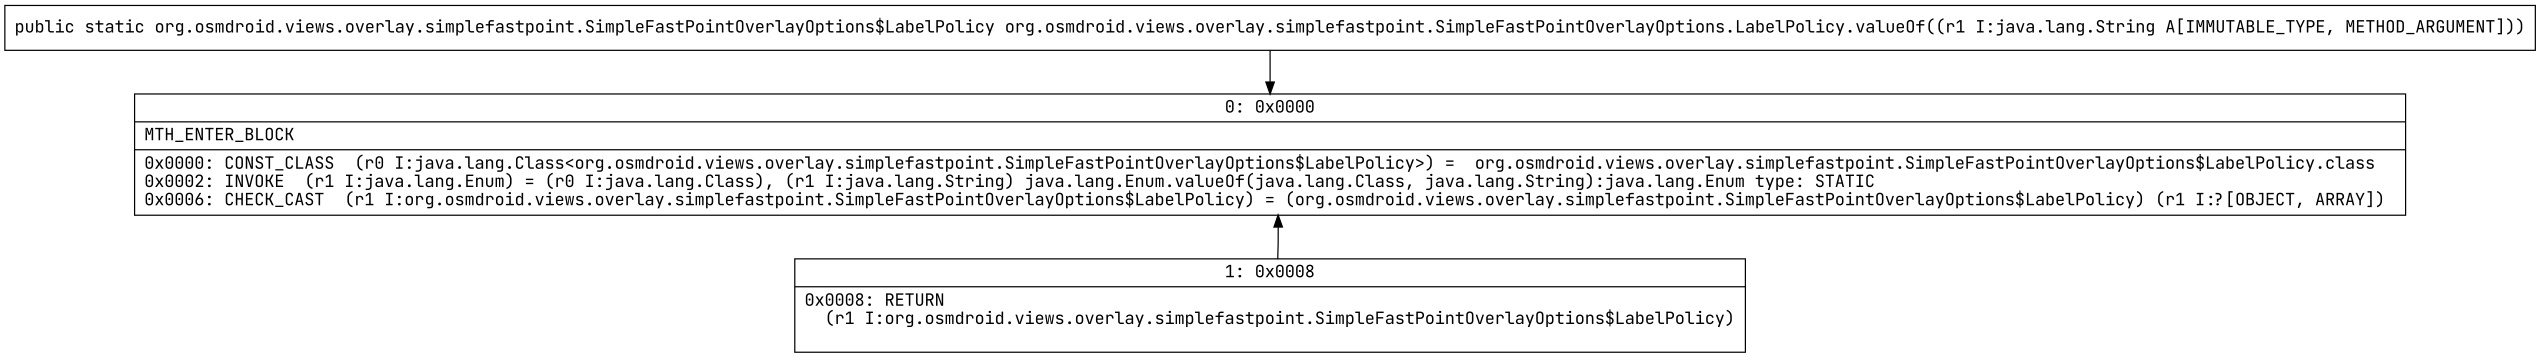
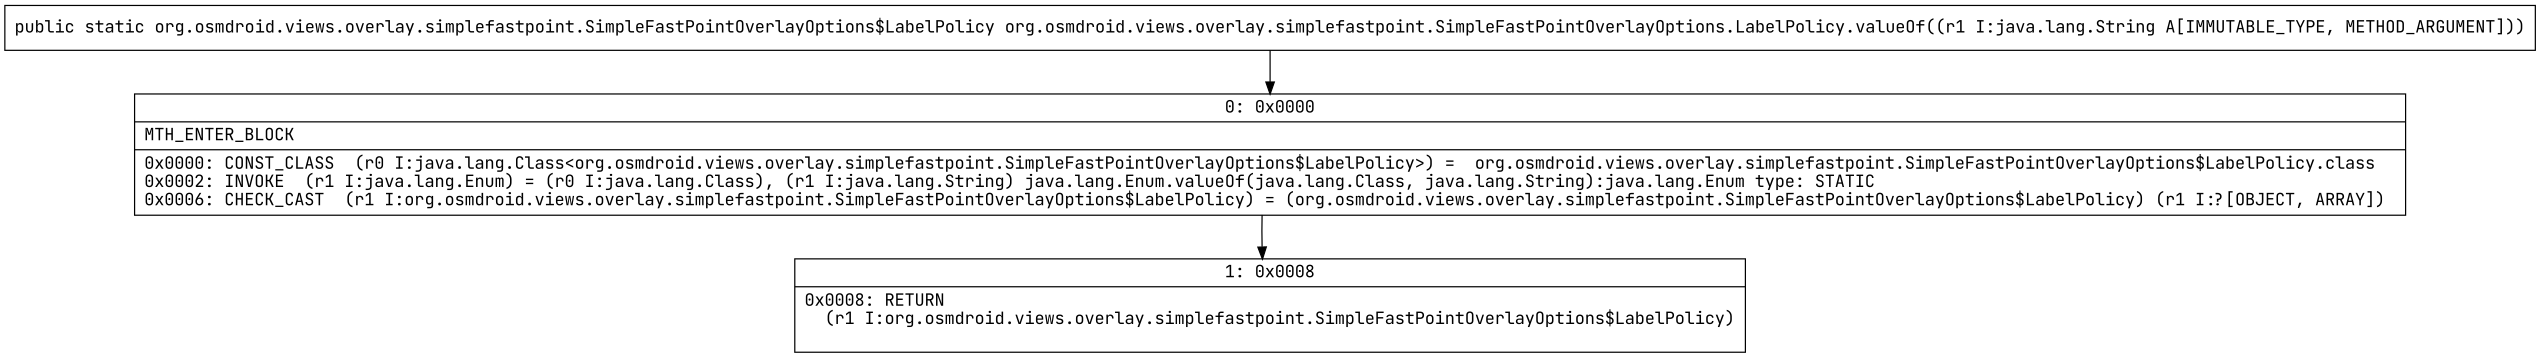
edge "1: 0x0008" -> "0: 0x0000": reversed
